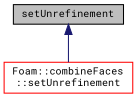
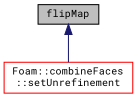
node "setUnrefinement": label "setUnrefinement" -> "flipMap"
